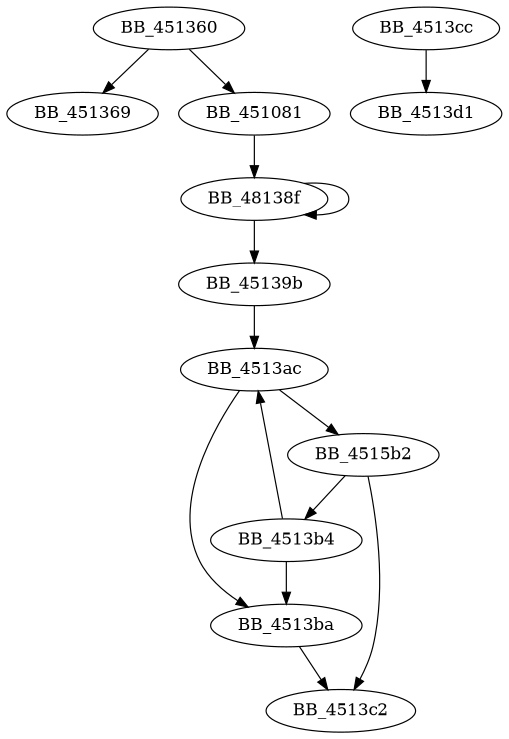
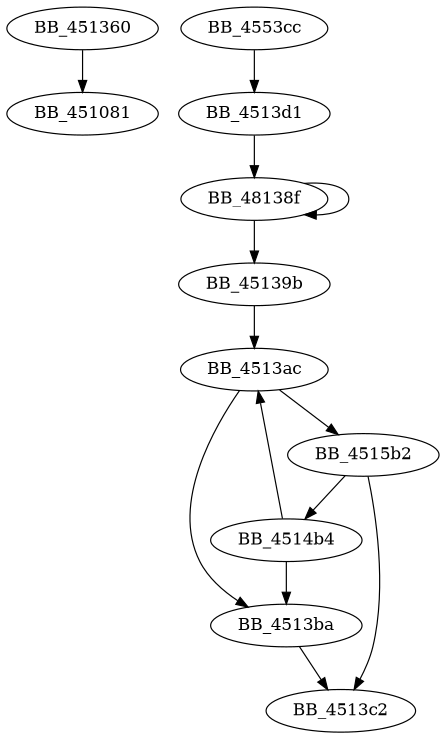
node "BB_4513cc": label "BB_4513cc" -> "BB_4553cc"
node "BB_451369": removed
edge "BB_451081" -> "BB_48138f": now "BB_4513d1" -> "BB_48138f"
node "BB_4513b4": label "BB_4513b4" -> "BB_4514b4"
